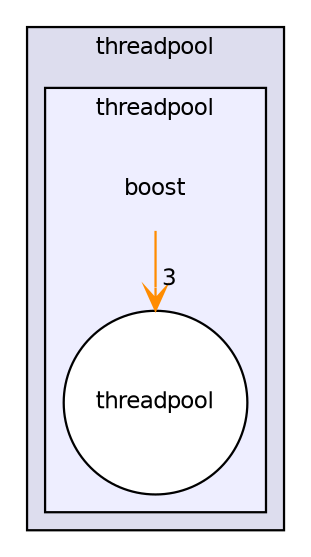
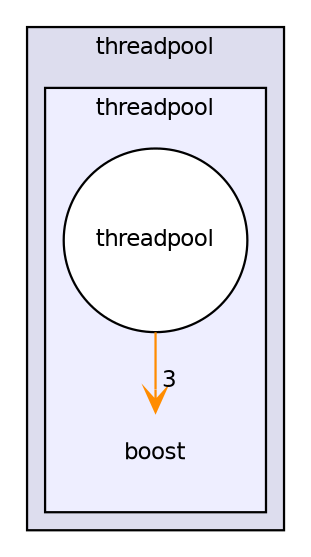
edge "boost" -> "threadpool": reversed
